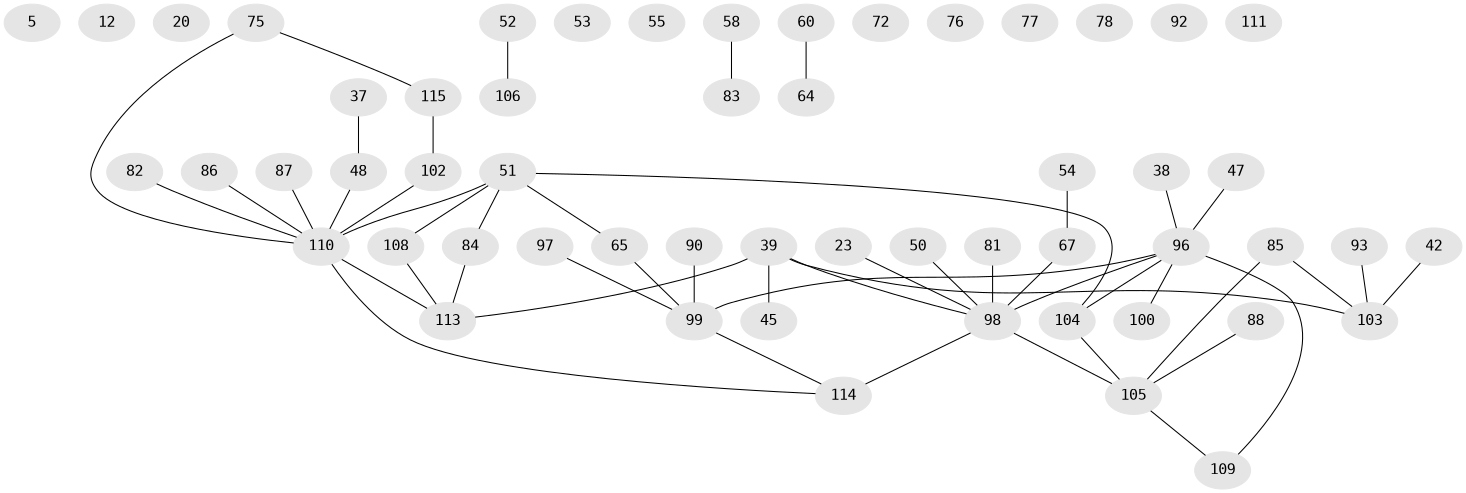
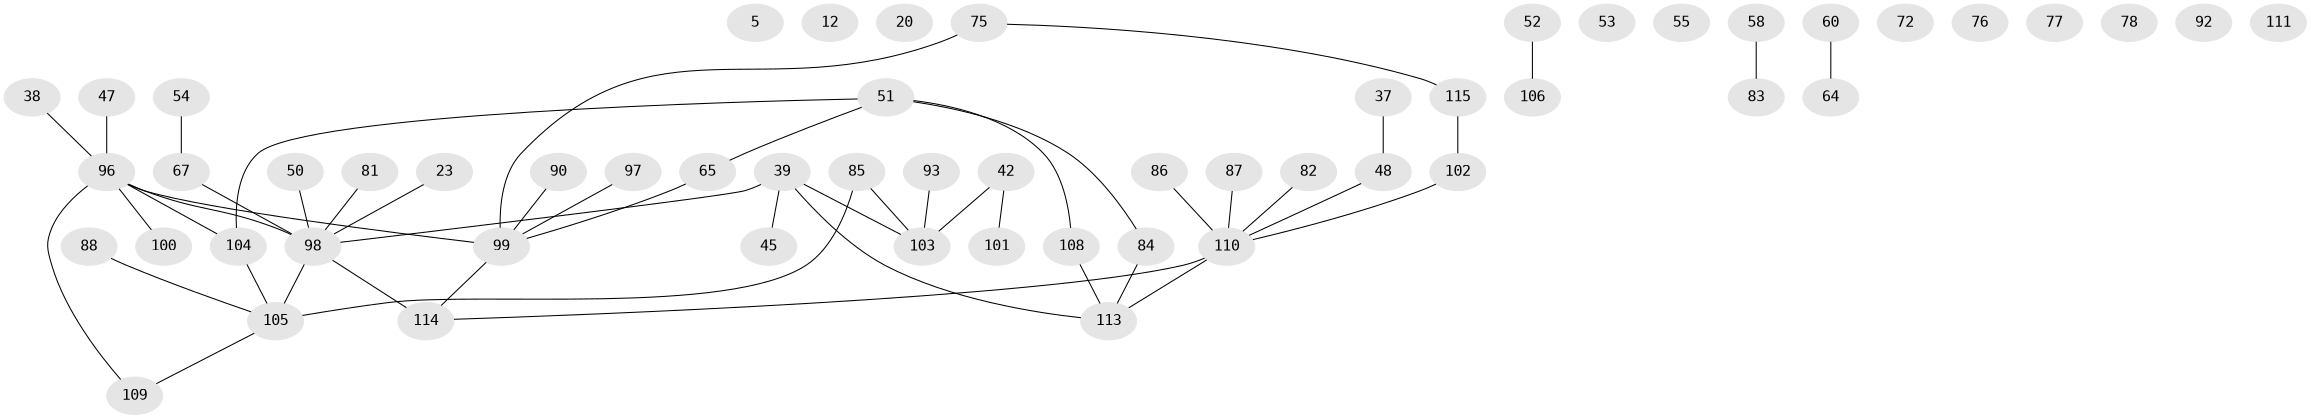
edge "75" -- "110": now "75" -- "99"
edge "51" -- "110": removed
node "101": added
